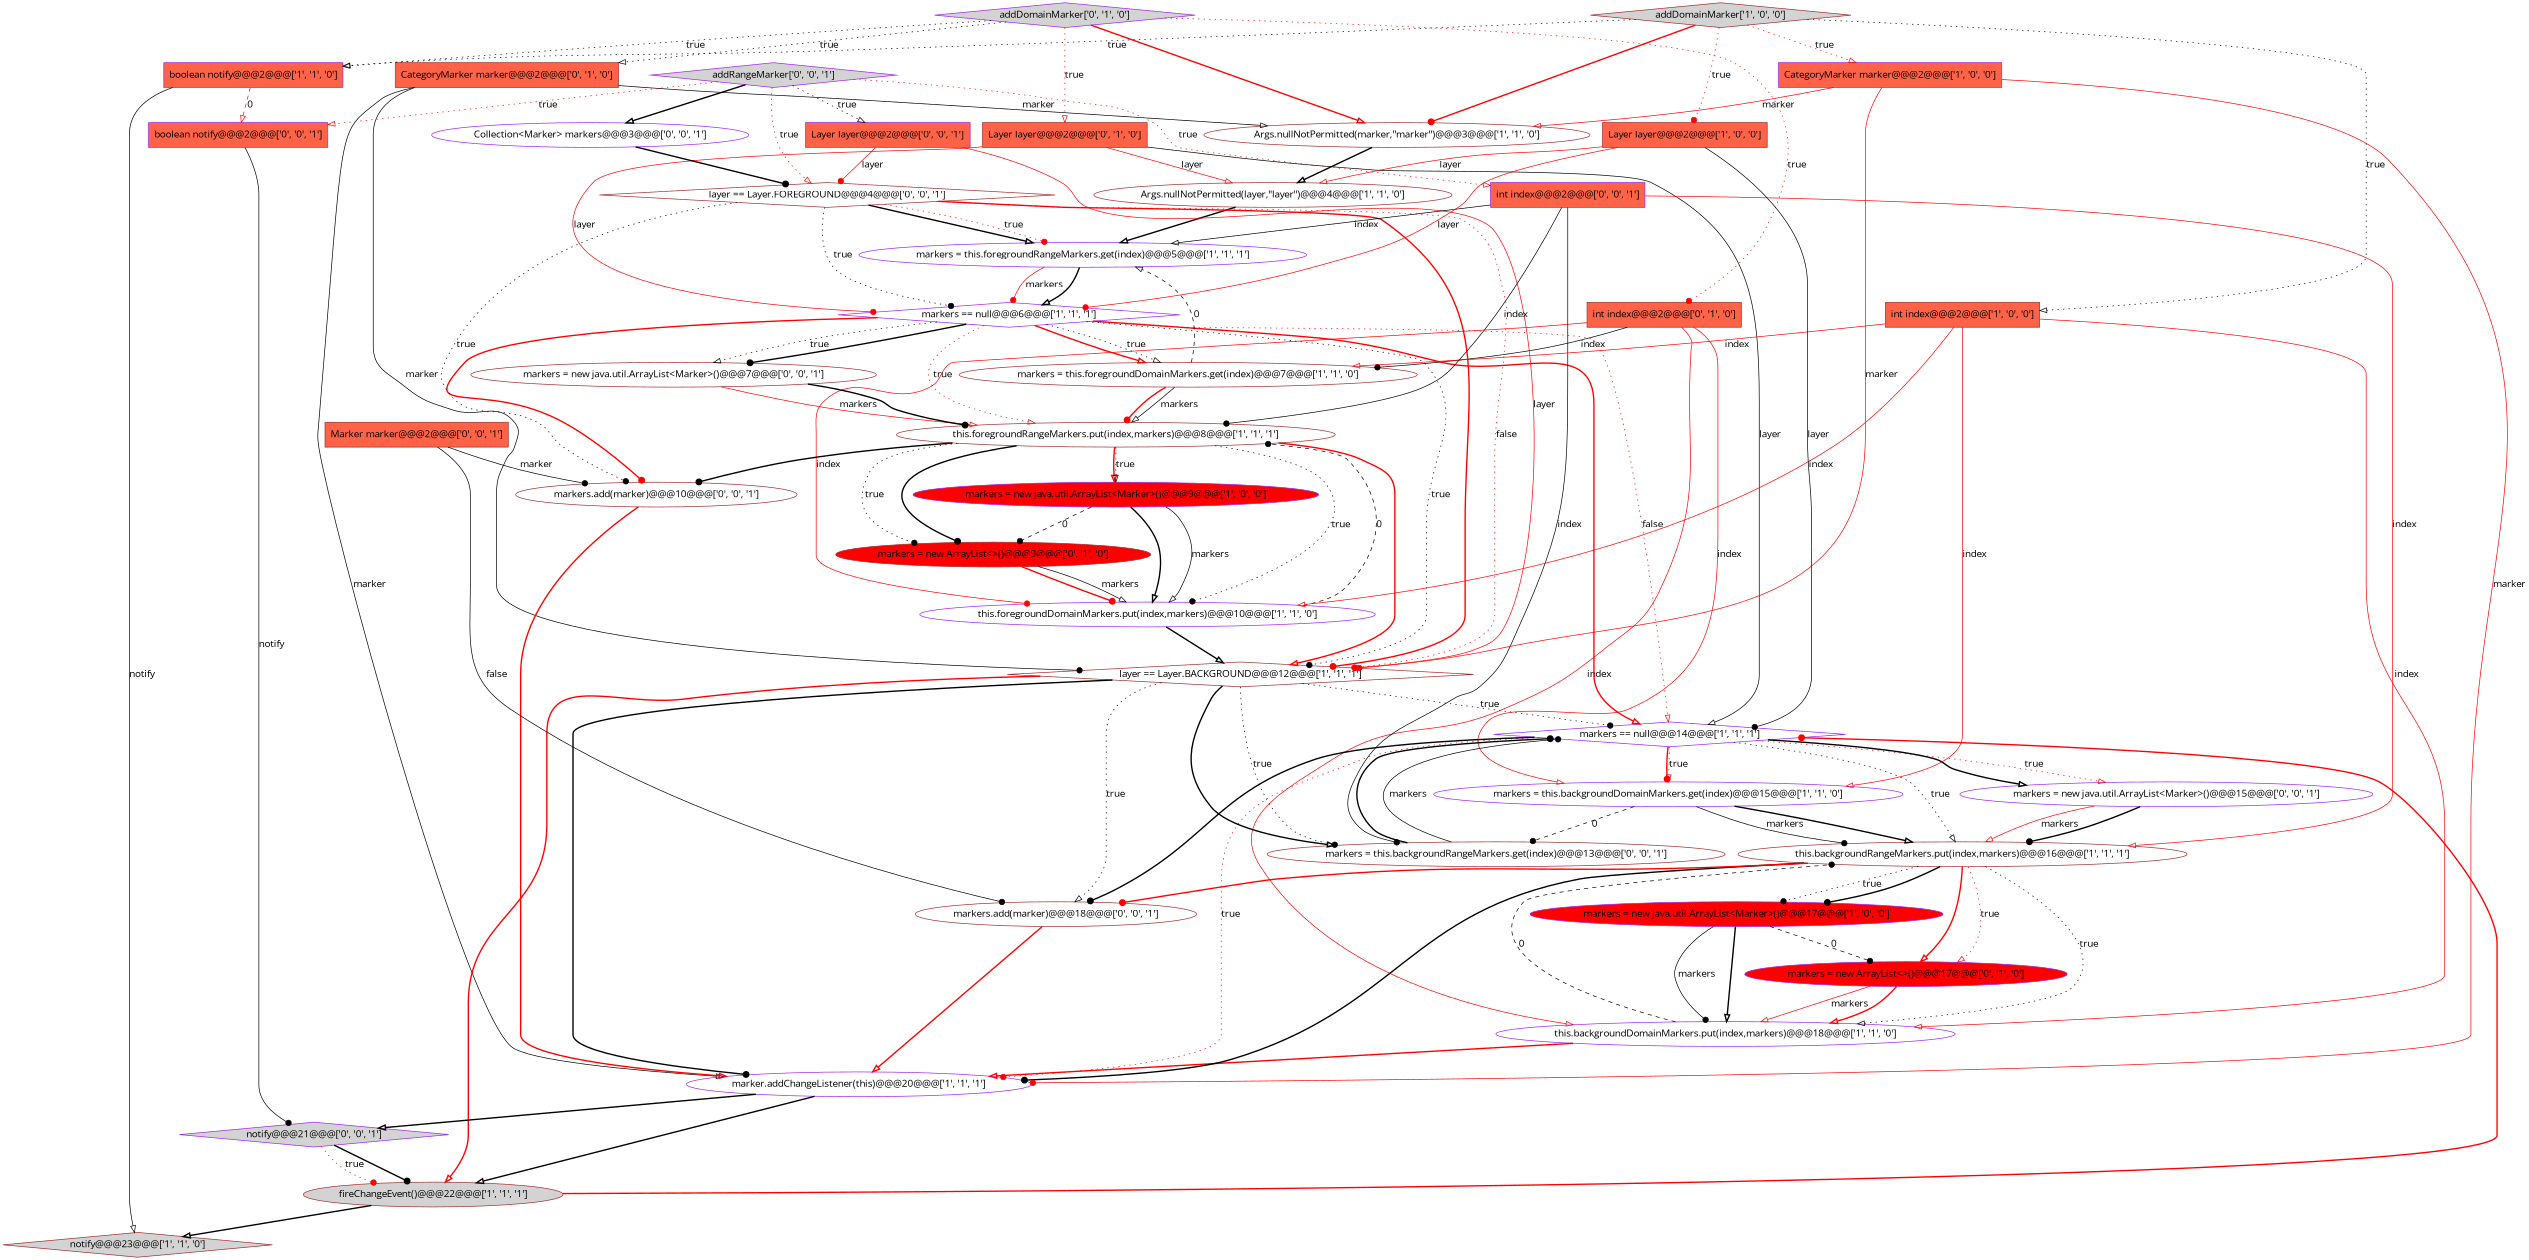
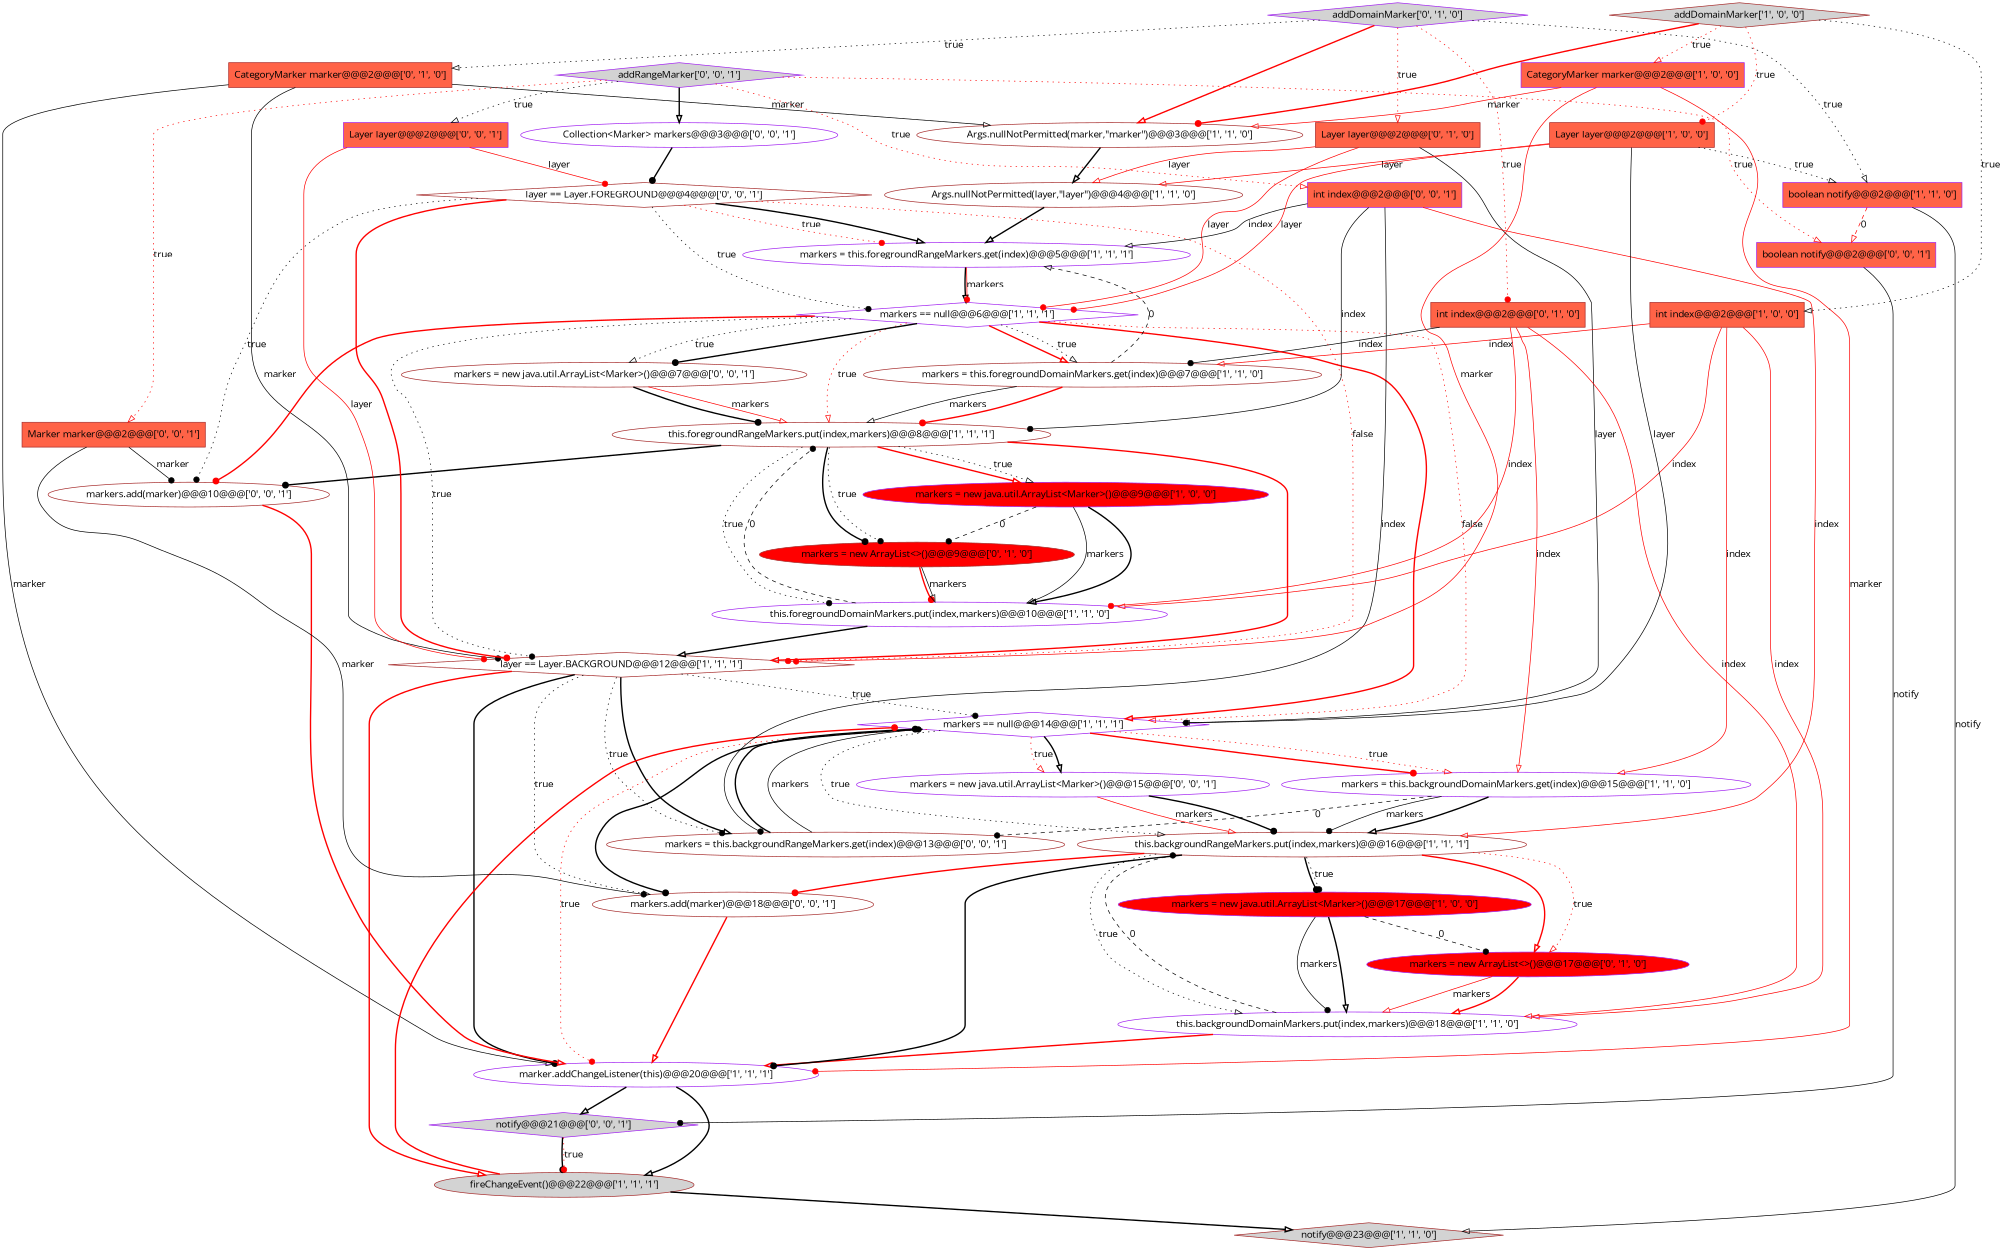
edge "addDomainMarker['1', '0', '0']" -> "boolean notify@@@2@@@['1', '1', '0']": now "Layer layer@@@2@@@['1', '0', '0']" -> "boolean notify@@@2@@@['1', '1', '0']"
edge "addRangeMarker['0', '0', '1']" -> "layer == Layer.FOREGROUND@@@4@@@['0', '0', '1']": now "addRangeMarker['0', '0', '1']" -> "Marker marker@@@2@@@['0', '0', '1']"
edge "Marker marker@@@2@@@['0', '0', '1']" -> "markers.add(marker)@@@18@@@['0', '0', '1']": label "false" -> "marker"
